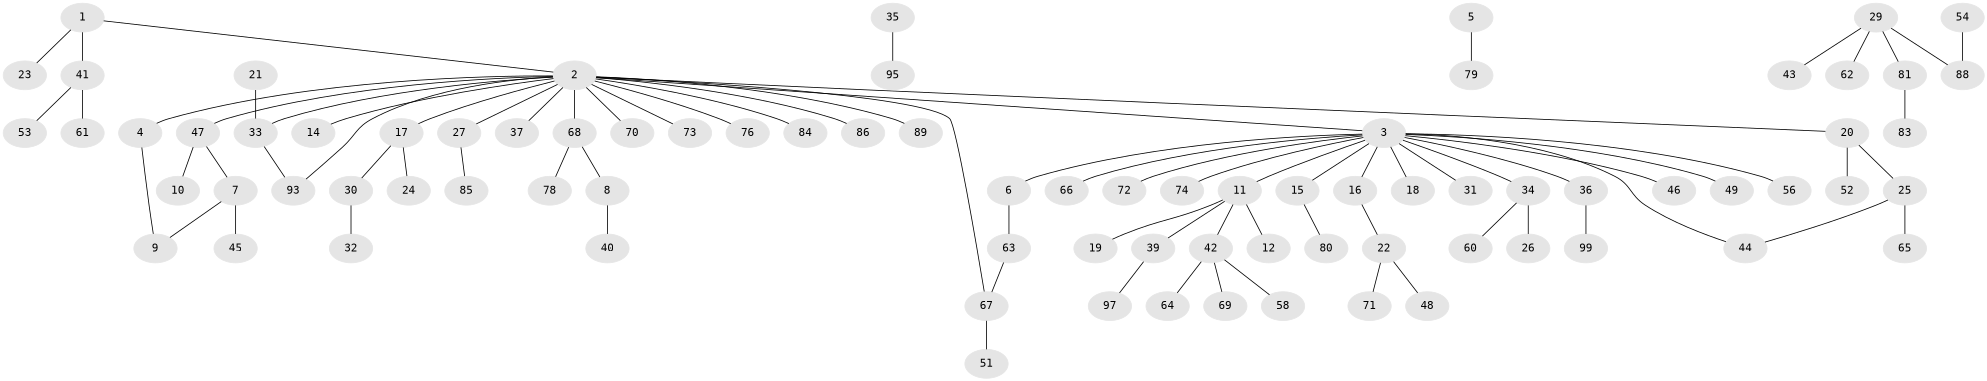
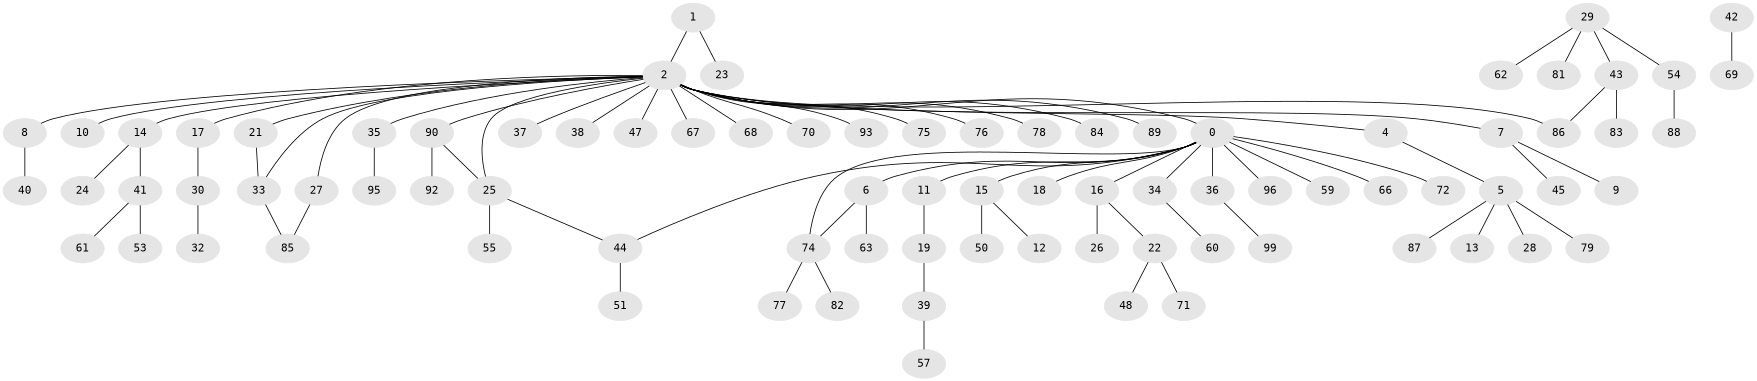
edge "1" -- "41": now "14" -- "41"
edge "29" -- "88": now "29" -- "54"
edge "2" -- "21": added
edge "2" -- "35": added
edge "43" -- "86": added
edge "81" -- "83": now "43" -- "83"
edge "2" -- "25": added
node "38": added
node "73": label "73" -> "75"
node "3": label "3" -> "0"
node "20": label "20" -> "90"
edge "47" -- "10": now "2" -- "10"
edge "47" -- "7": now "2" -- "7"
edge "33" -- "93": now "33" -- "85"
edge "17" -- "24": now "14" -- "24"
edge "68" -- "78": now "2" -- "78"
edge "68" -- "8": now "2" -- "8"
edge "4" -- "9": now "4" -- "5"
node "31": removed
node "46": label "46" -> "96"
node "49": removed
node "56": label "56" -> "59"
node "52": label "52" -> "92"
edge "6" -- "74": added
edge "11" -- "39": now "19" -- "39"
edge "11" -- "42": removed
edge "11" -- "12": now "15" -- "12"
edge "34" -- "26": now "16" -- "26"
node "80": label "80" -> "50"
node "87": added
node "13": added
node "28": added
node "65": label "65" -> "55"
edge "63" -- "67": removed
node "77": added
node "82": added
node "97": label "97" -> "57"
node "64": removed
node "58": removed
edge "67" -- "51": now "44" -- "51"
